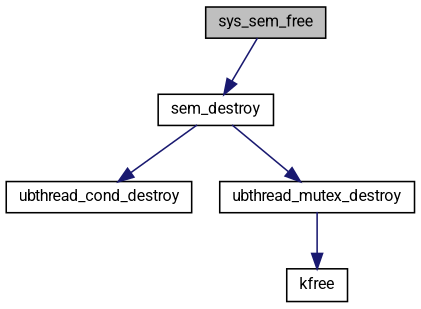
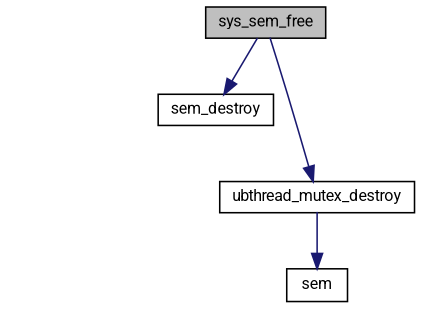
edge "sem_destroy" -> "ubthread_mutex_destroy": now "sys_sem_free" -> "ubthread_mutex_destroy"
node "ubthread_cond_destroy": removed
node "kfree": label "kfree" -> "sem"
